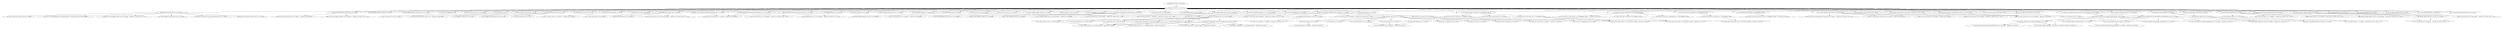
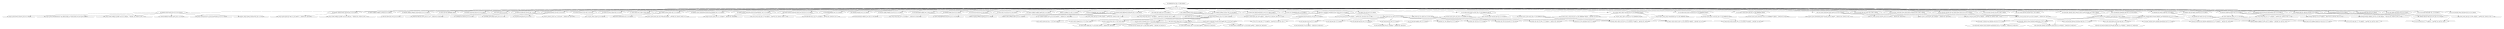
node "javax.ws.rs:jsr311-api:jar:1.1.1:compile": removed
node "com.fasterxml.jackson.core:jackson-core:jar:2.11.2:compile": added
